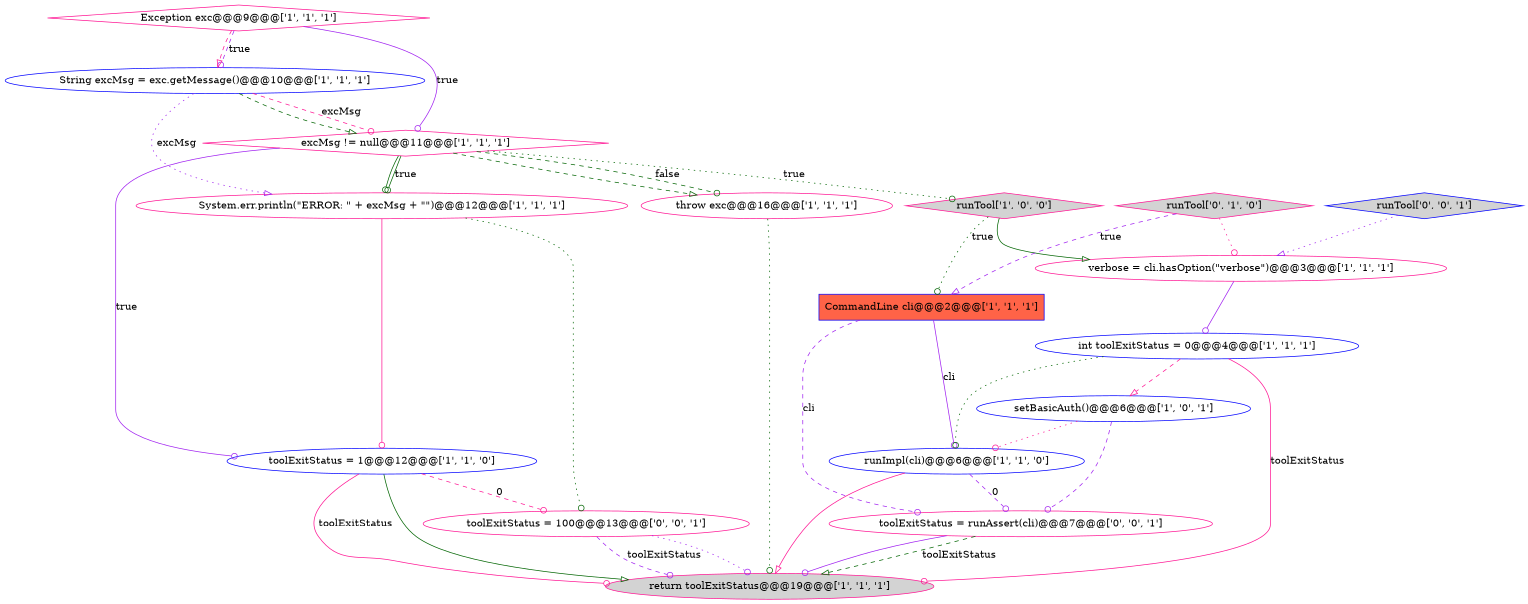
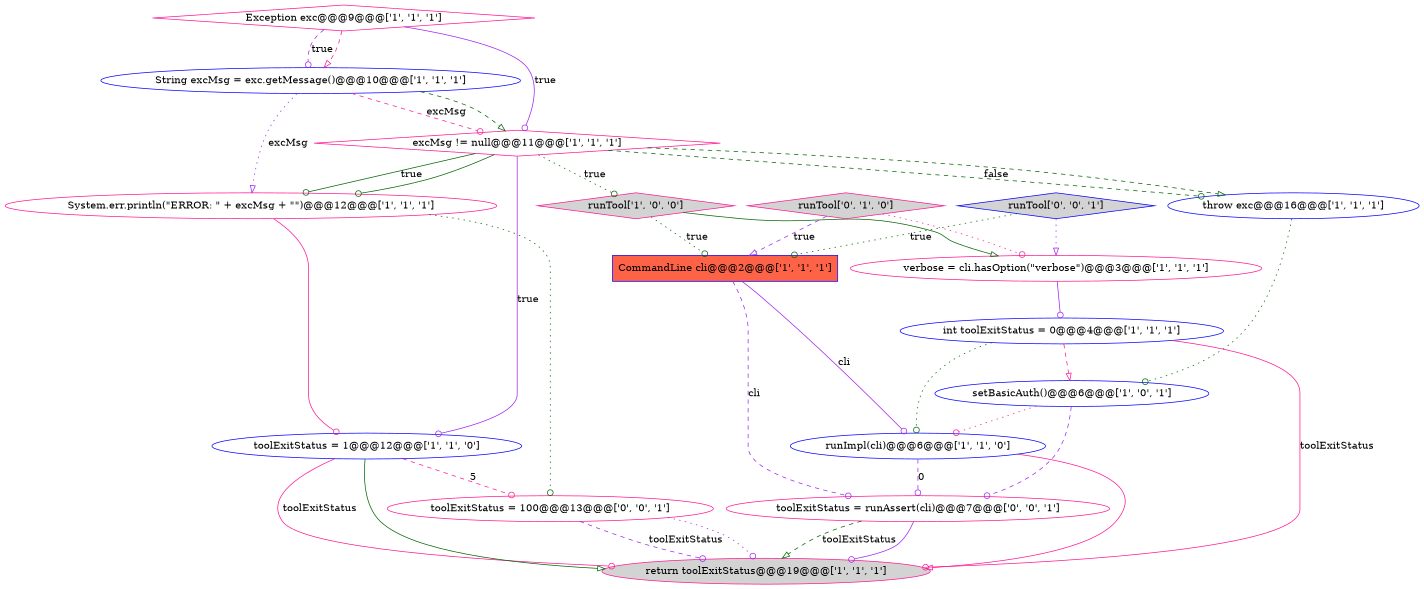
node "throw exc@@@16@@@['1', '1', '1']": color deeppink -> blue
edge "runTool['0', '0', '1']" -> "CommandLine cli@@@2@@@['1', '1', '1']": added, label "true"
edge "throw exc@@@16@@@['1', '1', '1']" -> "return toolExitStatus@@@19@@@['1', '1', '1']": now "throw exc@@@16@@@['1', '1', '1']" -> "setBasicAuth()@@@6@@@['1', '0', '1']"
edge "toolExitStatus = 1@@@12@@@['1', '1', '0']" -> "toolExitStatus = 100@@@13@@@['0', '0', '1']": label "0" -> "5"
